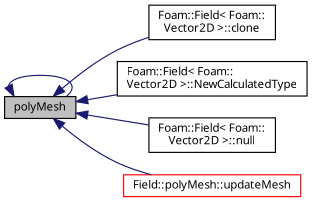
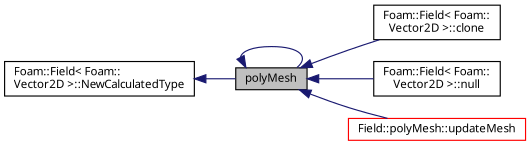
edge "Foam::Field< Foam:: Vector2D >::NewCalculatedType" -> "polyMesh": reversed
